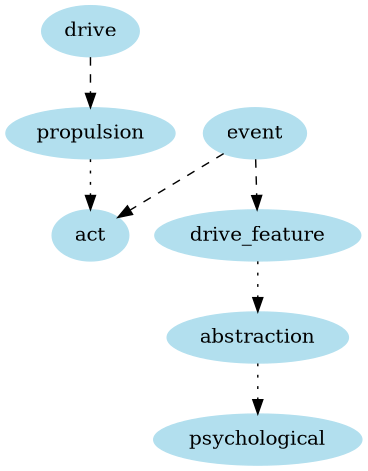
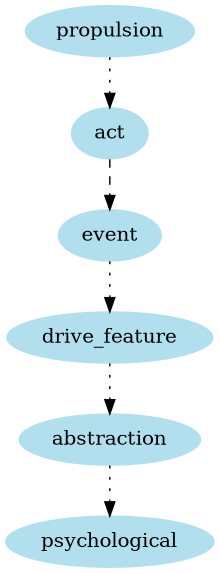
node "drive": removed
edge "event" -> "drive_feature": style dashed -> dotted
edge "event" -> "act": reversed
